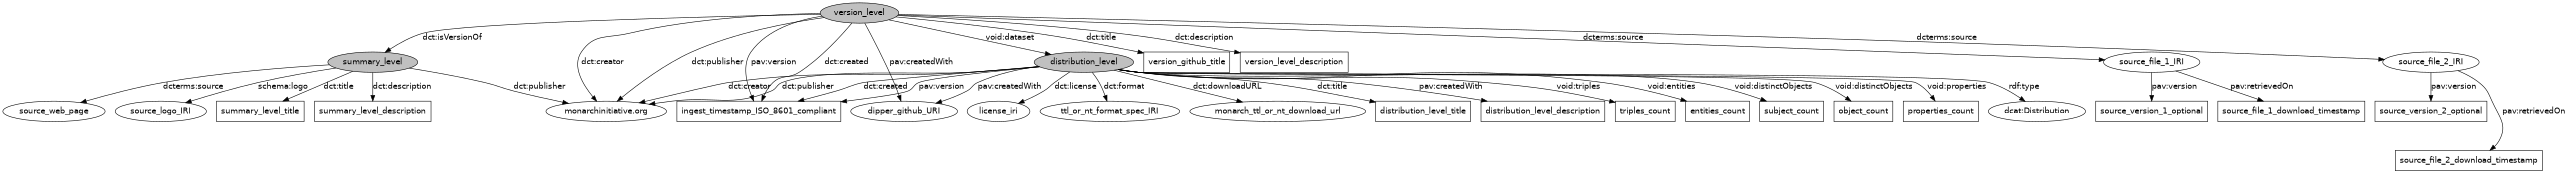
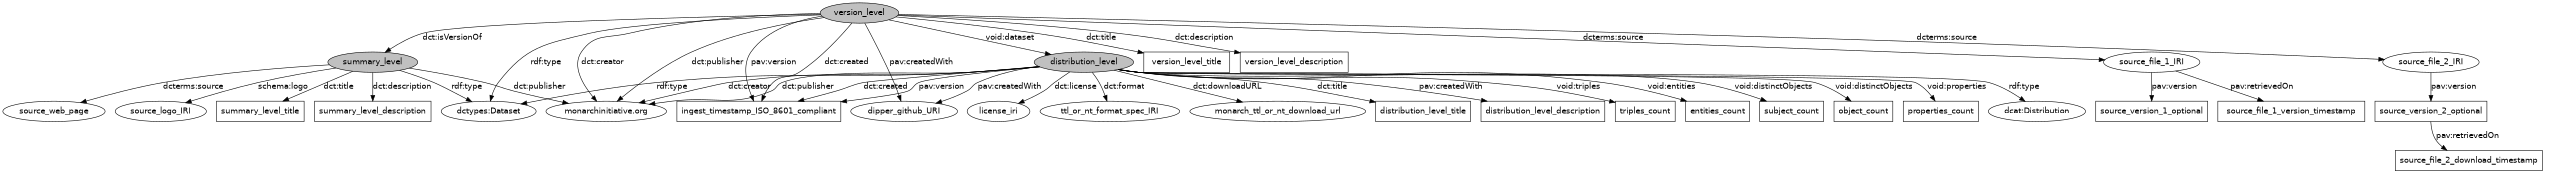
node "version_github_title": label "version_github_title" -> "version_level_title"
edge "source_file_2_IRI" -> "source_file_2_download_timestamp": now "source_version_2_optional" -> "source_file_2_download_timestamp"
node "dctypes:Dataset": added
node "source_file_1_download_timestamp": label "source_file_1_download_timestamp" -> "source_file_1_version_timestamp"
